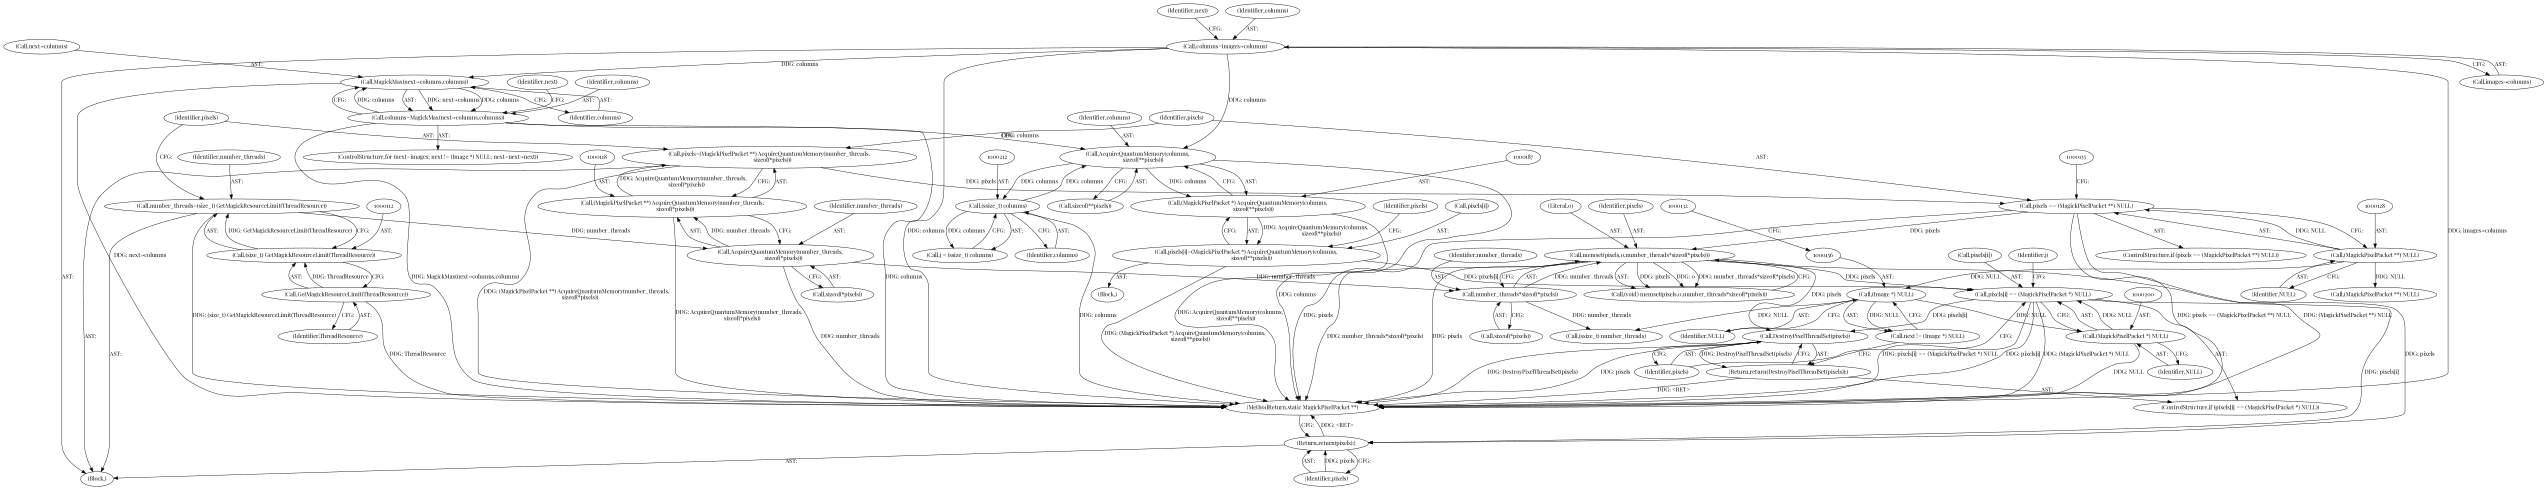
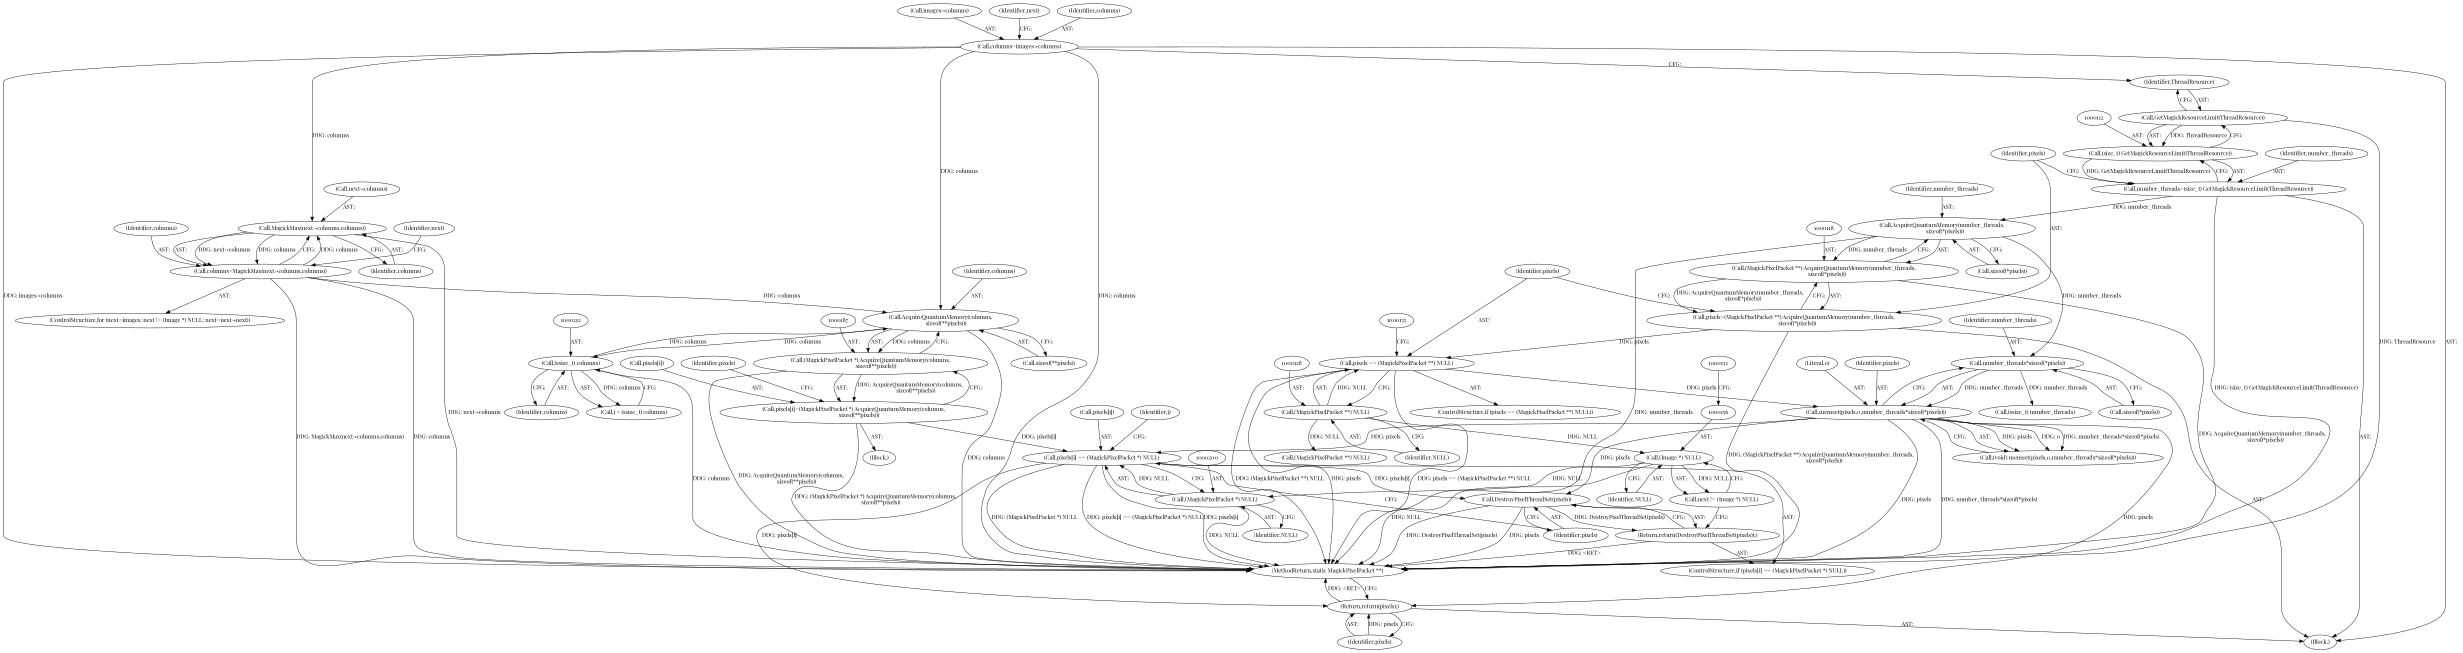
edge "(Call,columns=images->columns)" -> "(Call,images->columns)": now "(Call,columns=images->columns)" -> "(Identifier,ThreadResource)"
edge "(Call,(Image *) NULL)" -> "(Call,(ssize_t) number_threads)": now "(Call,(Image *) NULL)" -> "(MethodReturn,static MagickPixelPacket **)"
